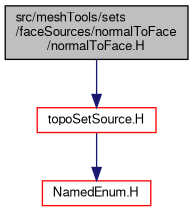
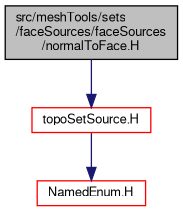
node "src/meshTools/sets /faceSources/normalToFace /normalToFace.H": label "src/meshTools/sets /faceSources/normalToFace /normalToFace.H" -> "src/meshTools/sets /faceSources/faceSources /normalToFace.H"
